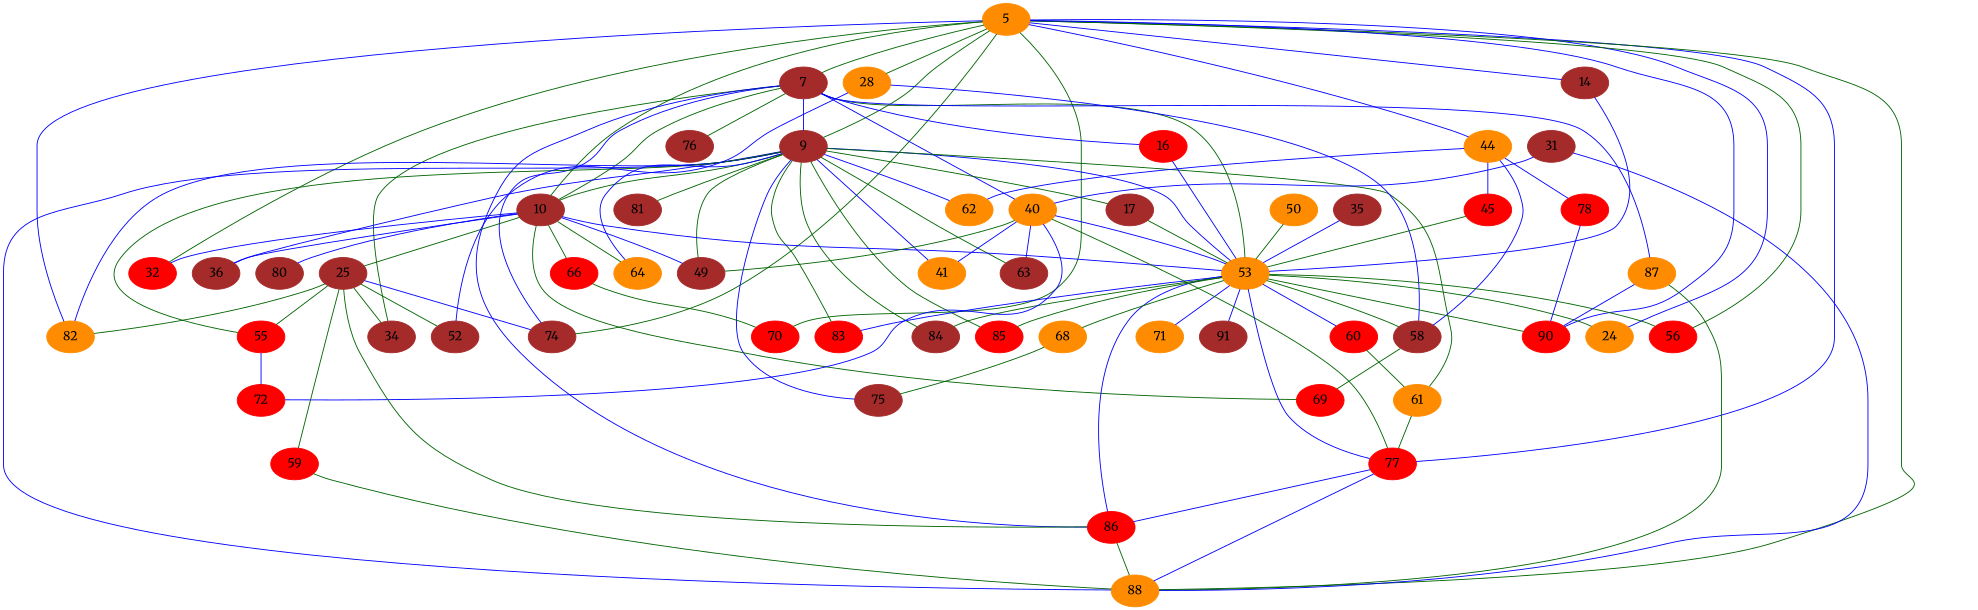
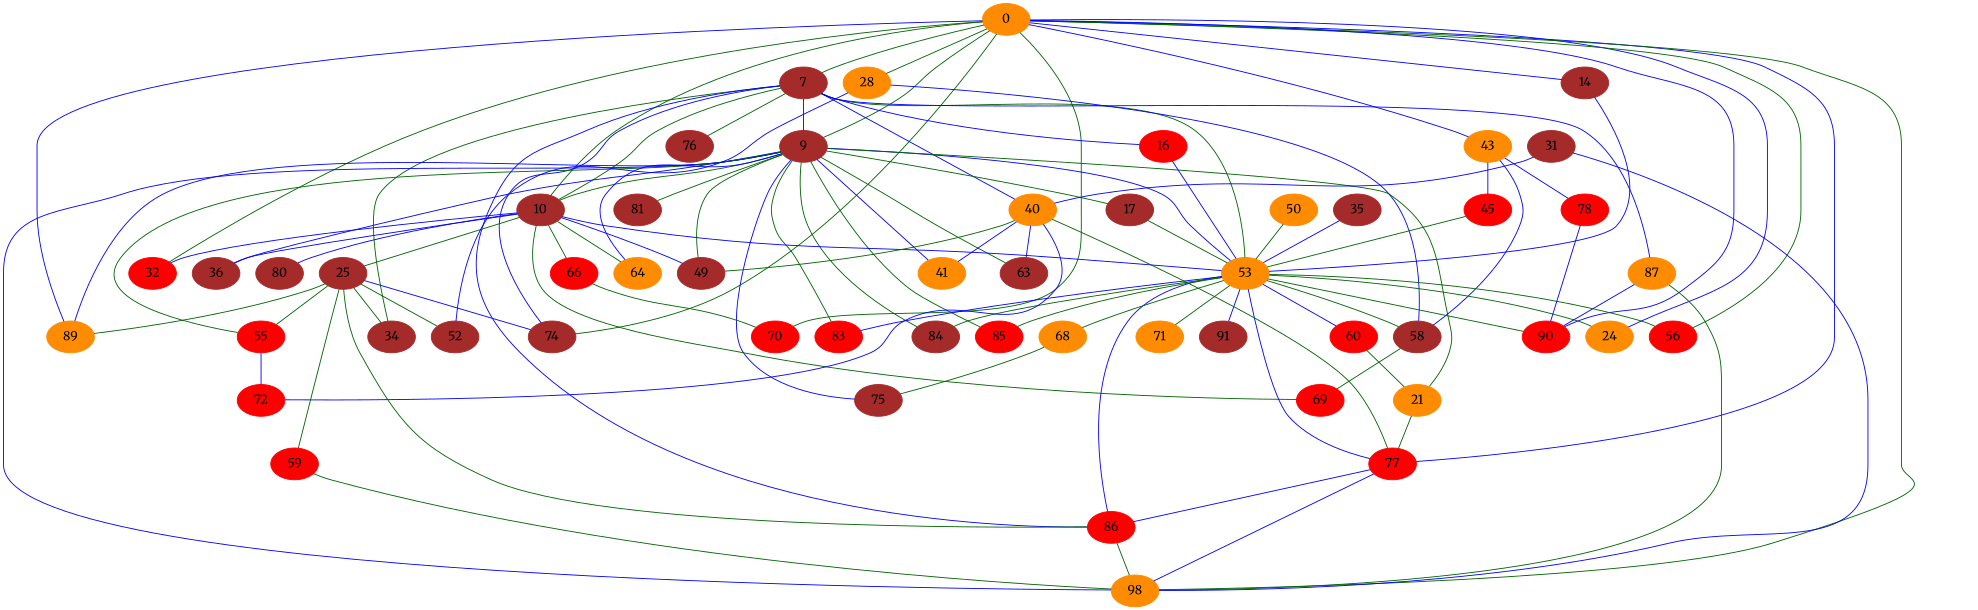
node "5": label "5" -> "0"
node "44": label "44" -> "43"
node "62": removed
edge "40" -- "53": removed
edge "53" -- "71": color blue -> darkgreen
node "82": label "82" -> "89"
node "61": label "61" -> "21"
node "88": label "88" -> "98"
